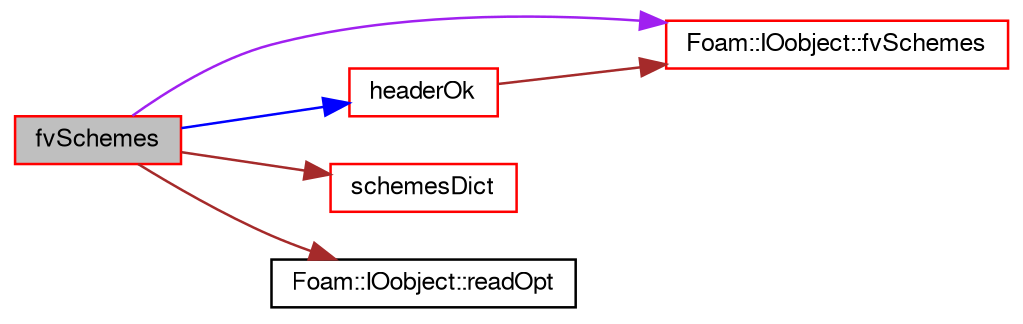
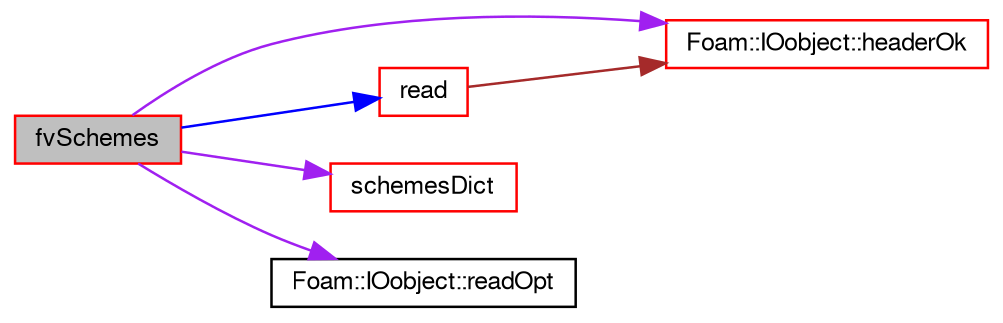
node "Foam::IOobject::fvSchemes": label "Foam::IOobject::fvSchemes" -> "Foam::IOobject::headerOk"
node "headerOk": label "headerOk" -> "read"
edge "fvSchemes" -> "schemesDict": color brown -> purple
edge "fvSchemes" -> "Foam::IOobject::readOpt": color brown -> purple
